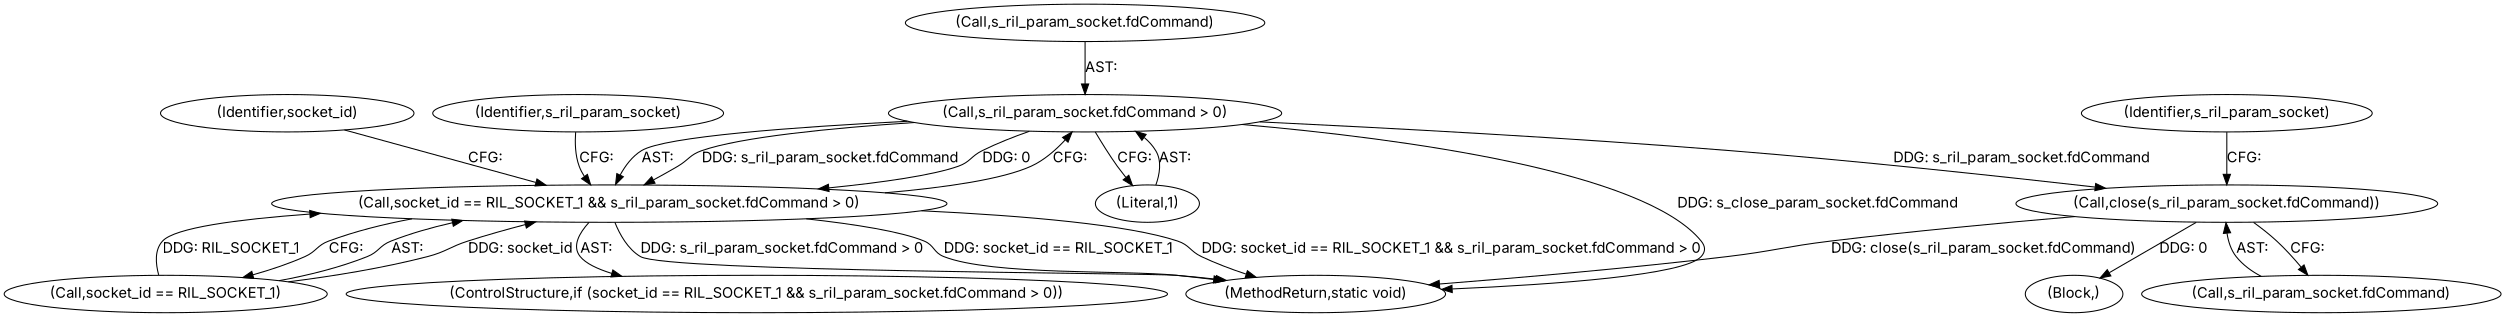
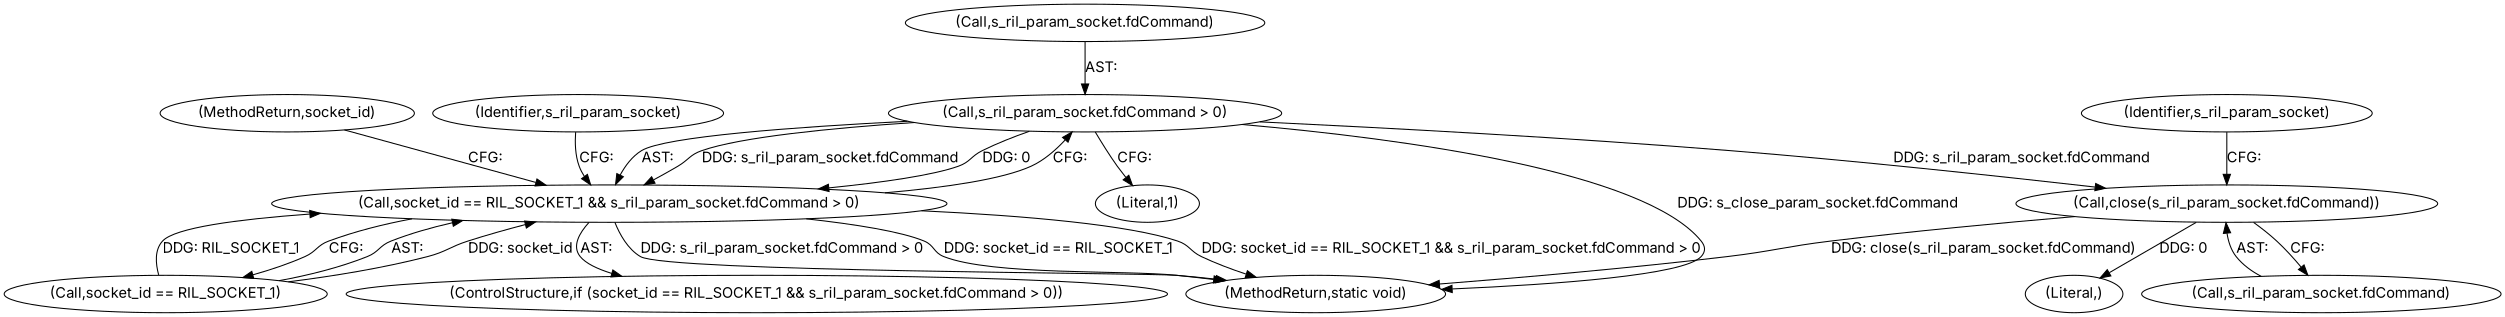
node "(Identifier,socket_id)": label "(Identifier,socket_id)" -> "(MethodReturn,socket_id)"
edge "(Literal,1)" -> "(Call,s_ril_param_socket.fdCommand > 0)": removed, label "AST:"
node "(Block,)": label "(Block,)" -> "(Literal,)"
